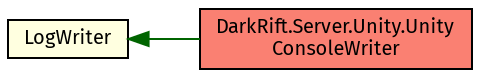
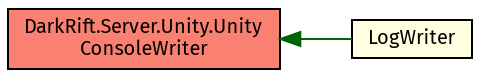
edge "DarkRift.Server.Unity.Unity ConsoleWriter" -> "LogWriter": reversed
